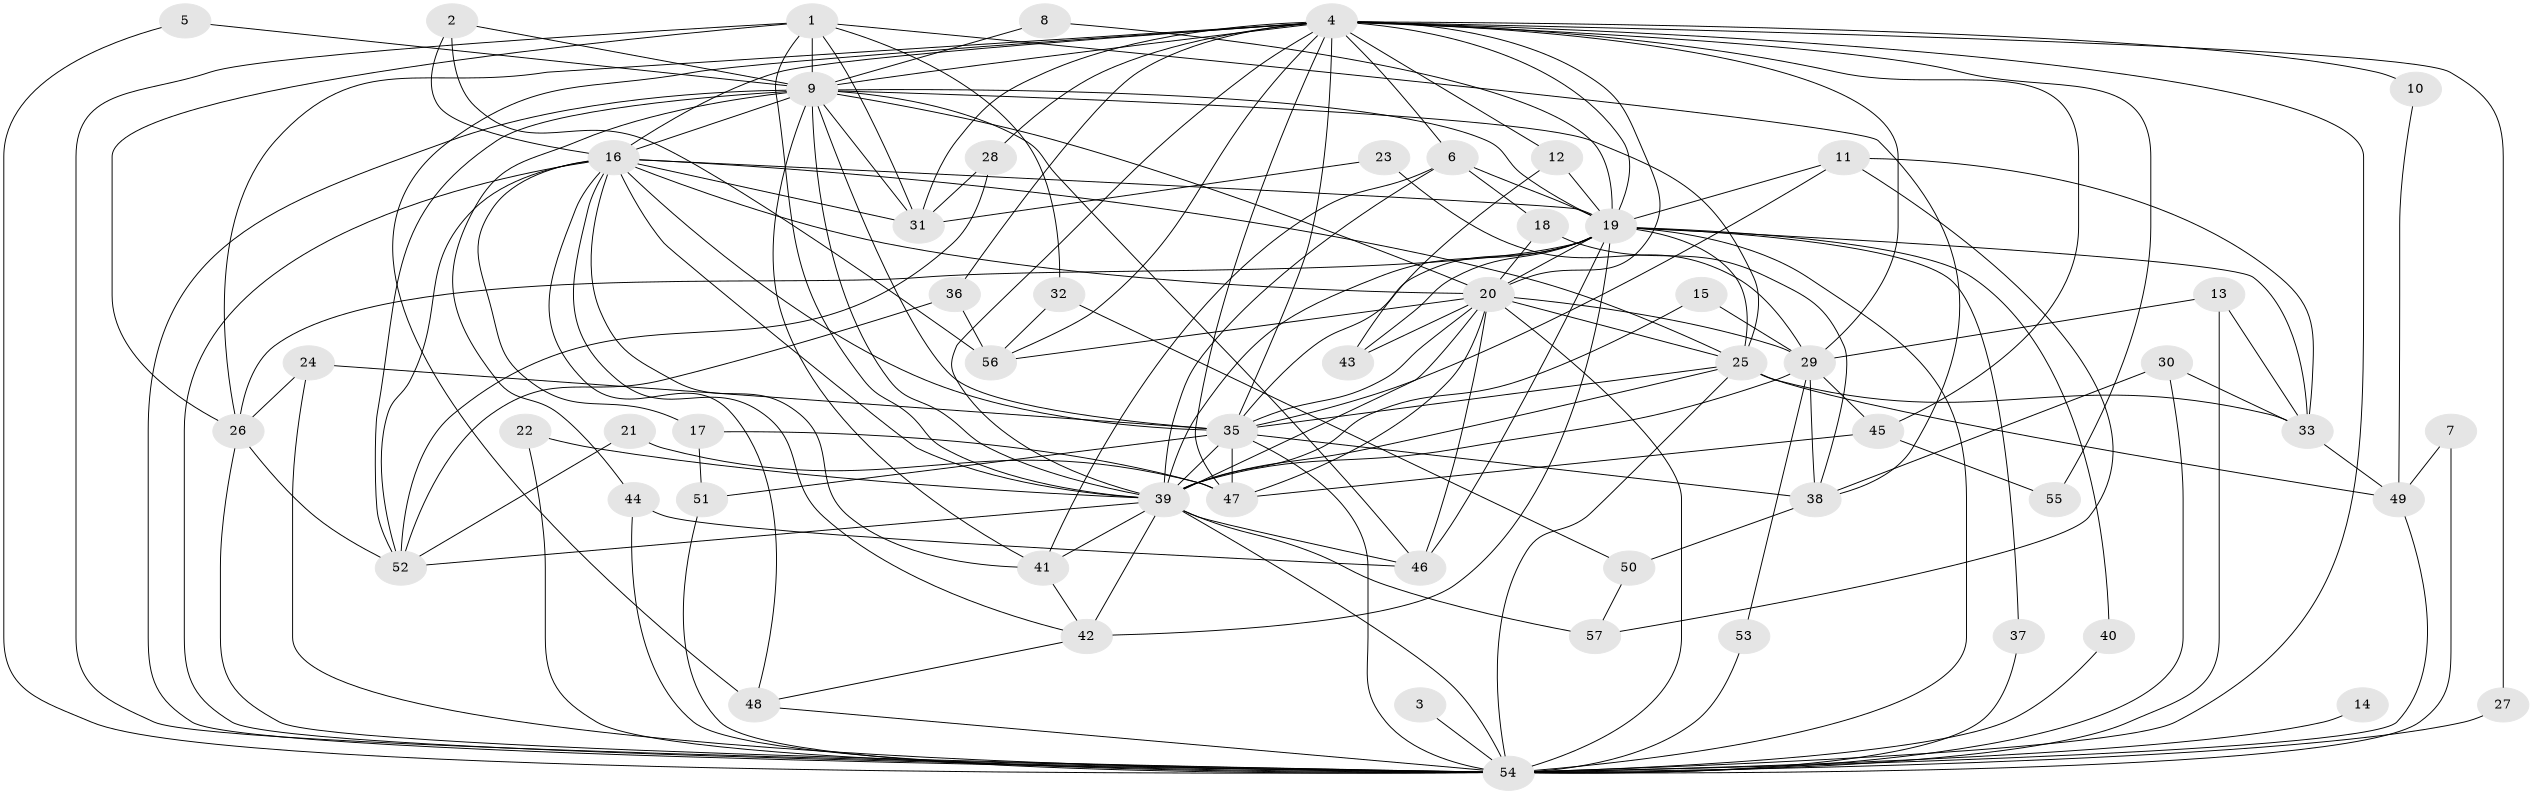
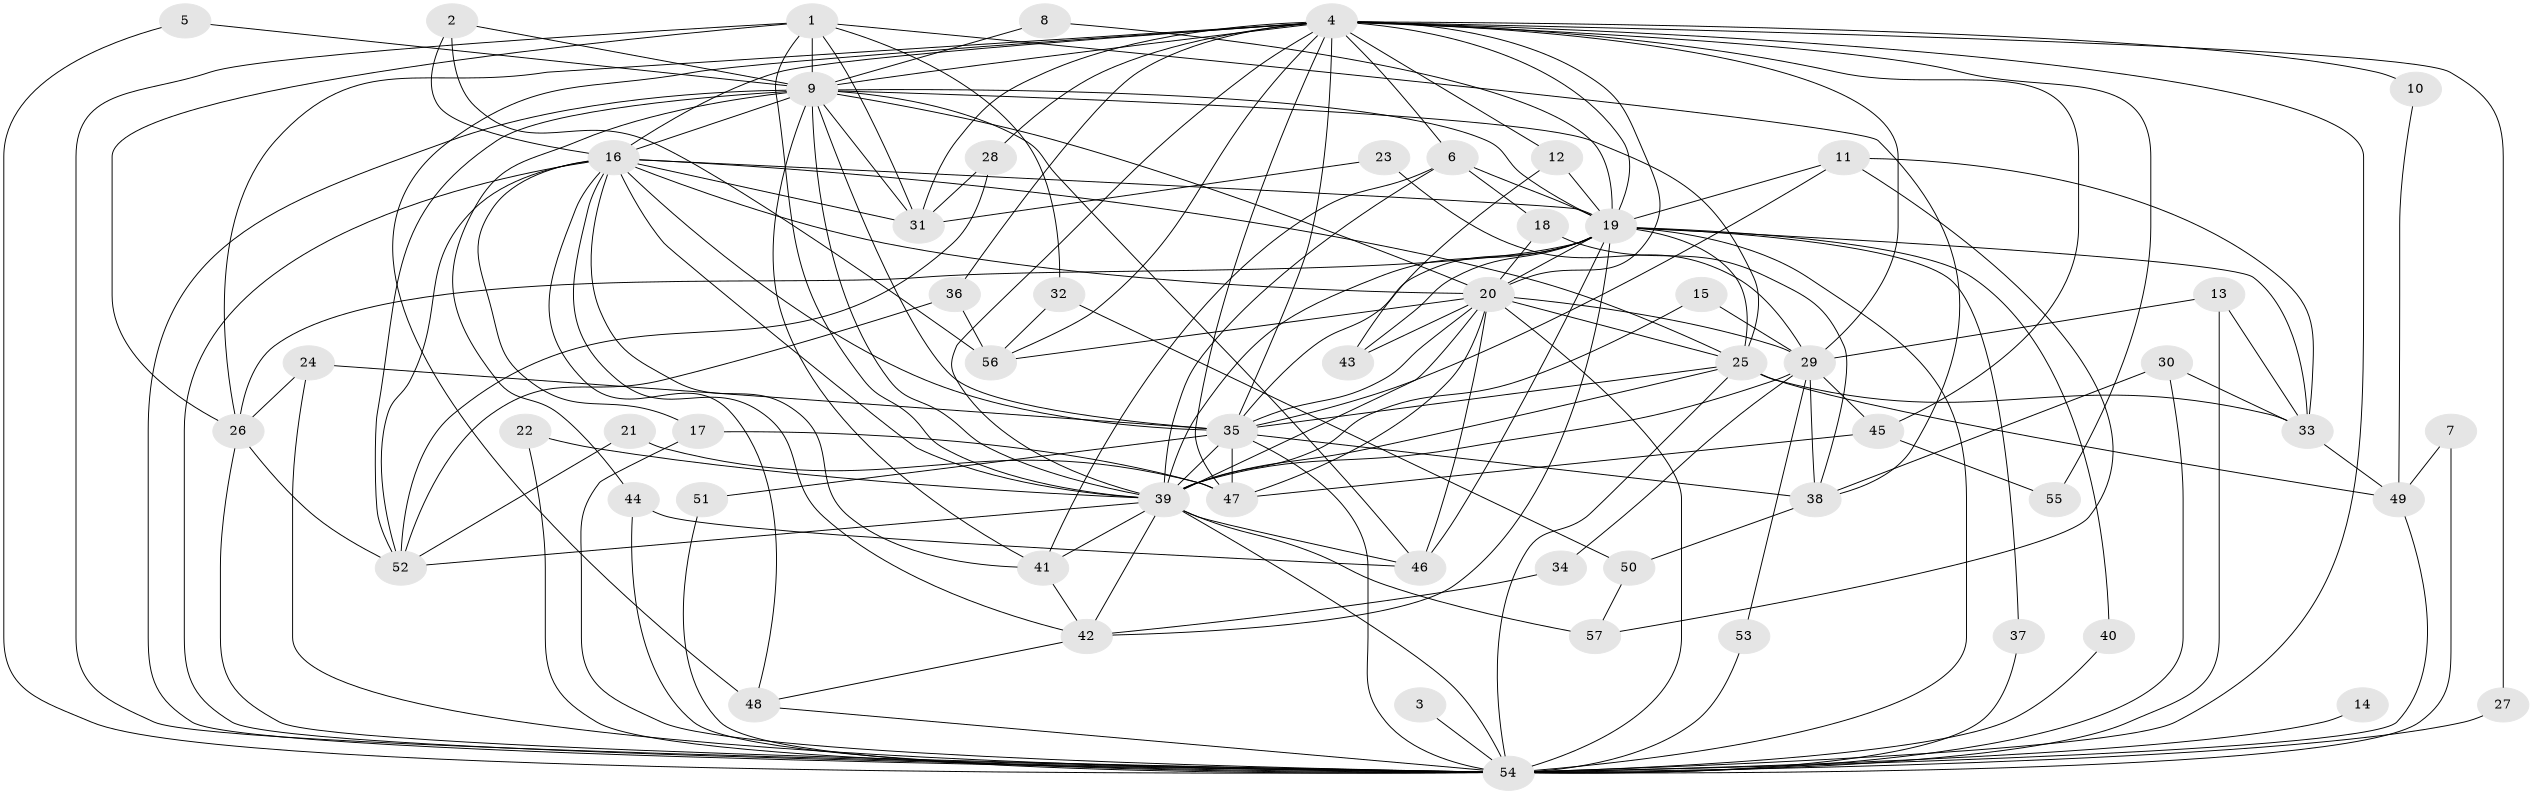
edge "17" -- "51": now "17" -- "54"
node "34": added
